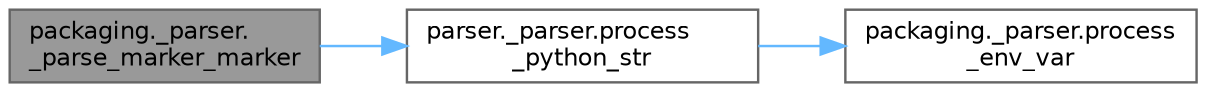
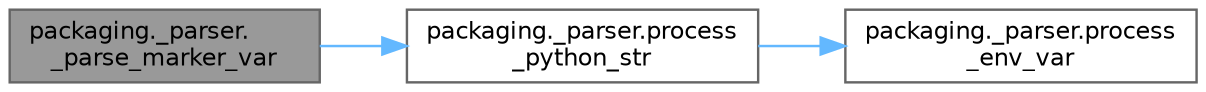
node "packaging._parser. _parse_marker_marker": label "packaging._parser. _parse_marker_marker" -> "packaging._parser. _parse_marker_var"
node "parser._parser.process _python_str": label "parser._parser.process _python_str" -> "packaging._parser.process _python_str"
